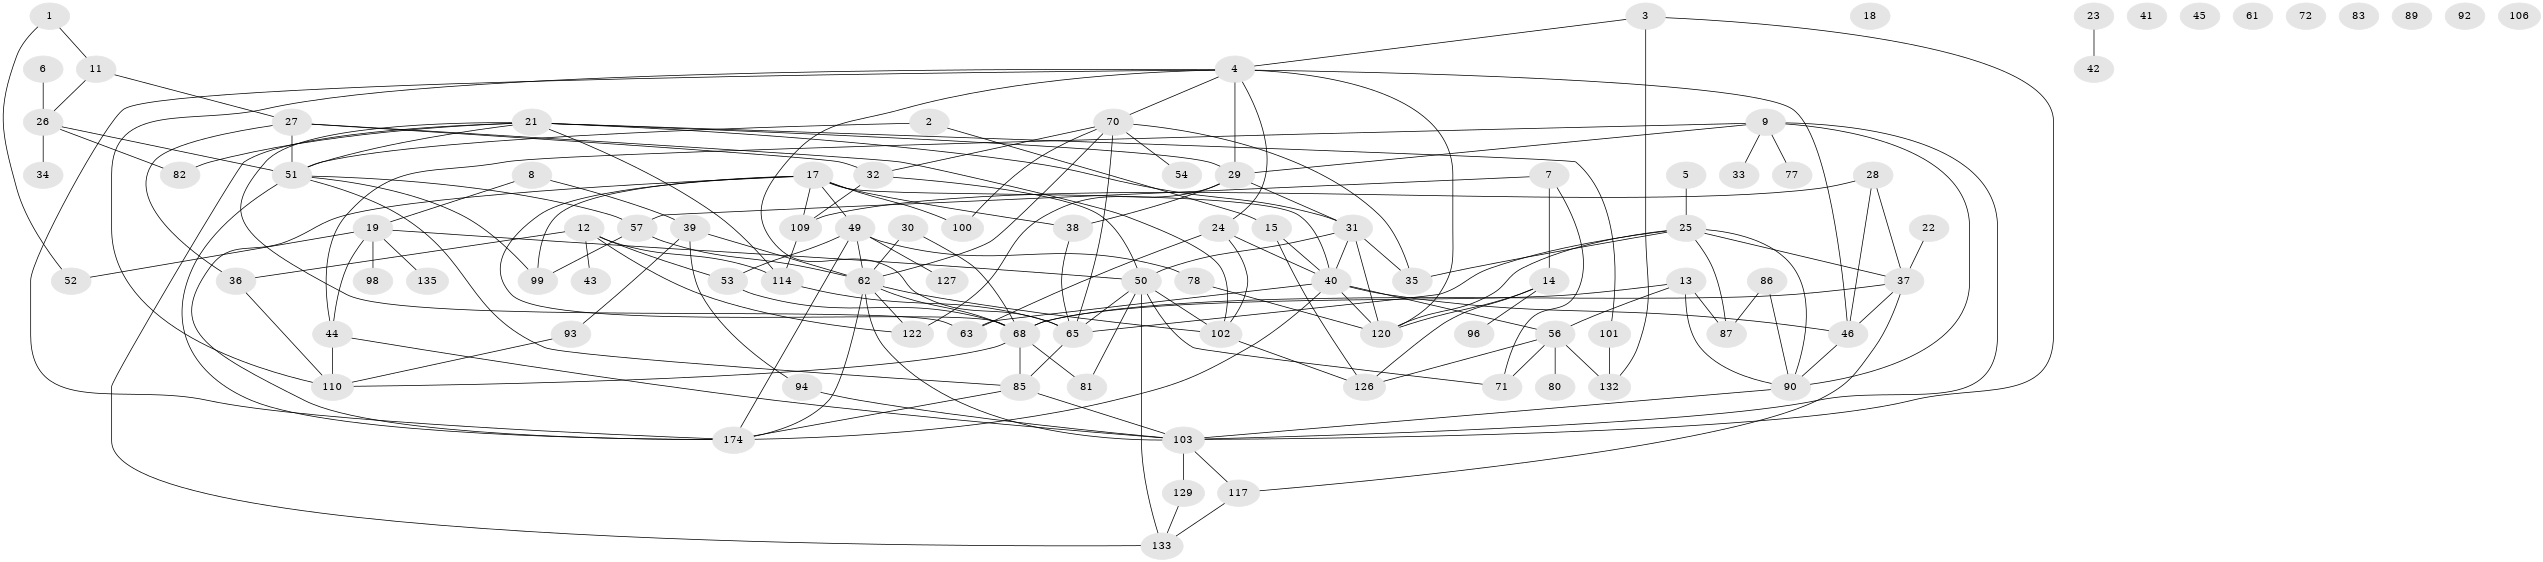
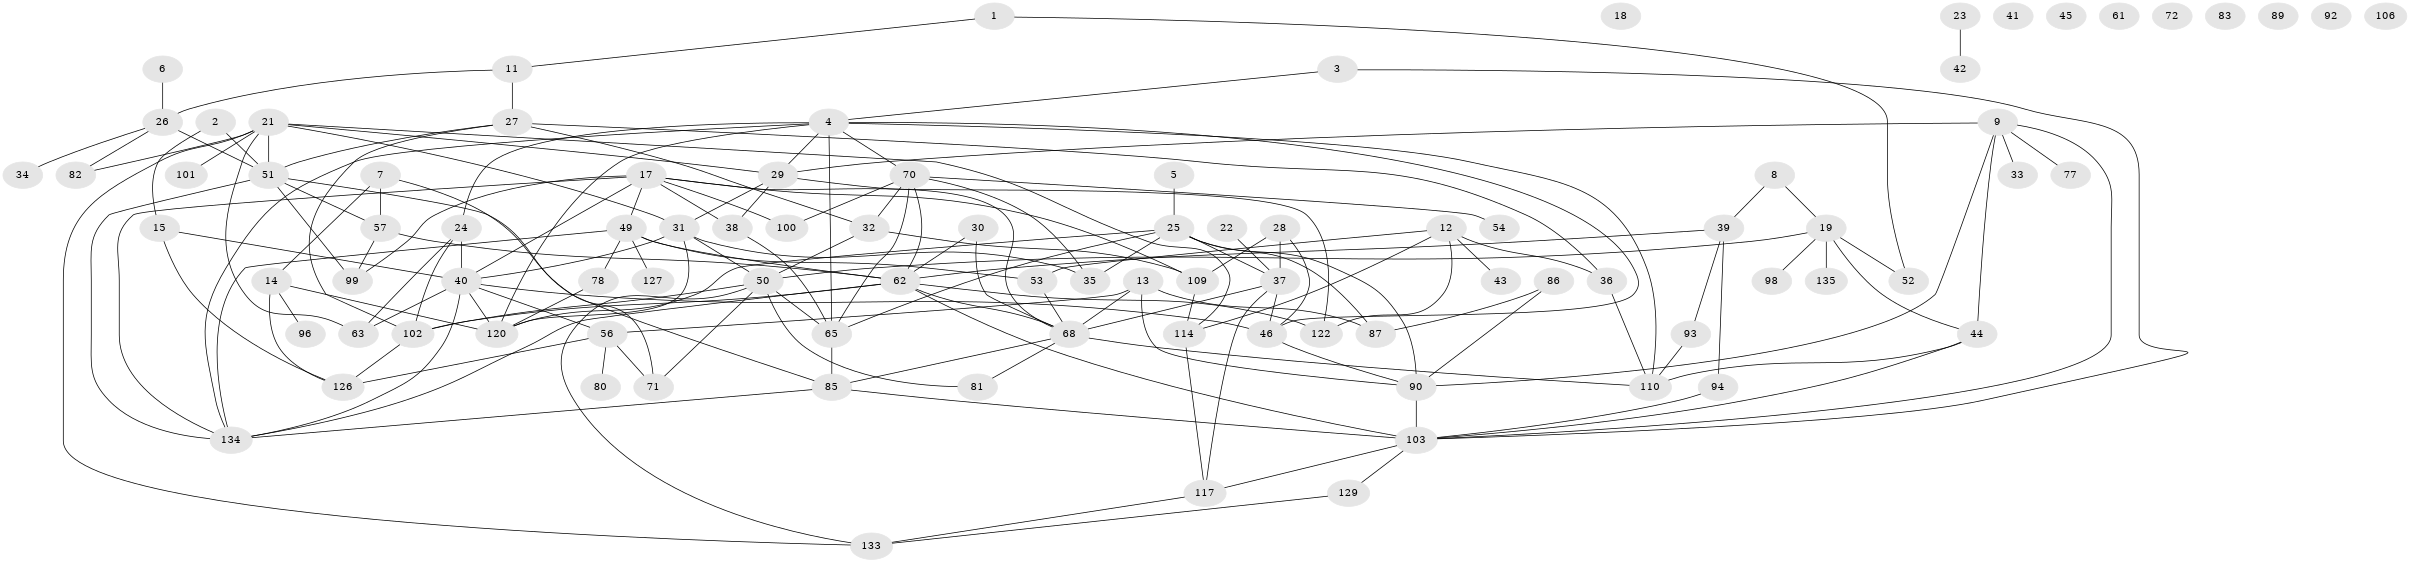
edge "114" -- "65": now "114" -- "117"
node "132": removed
node "174": label "174" -> "134"
